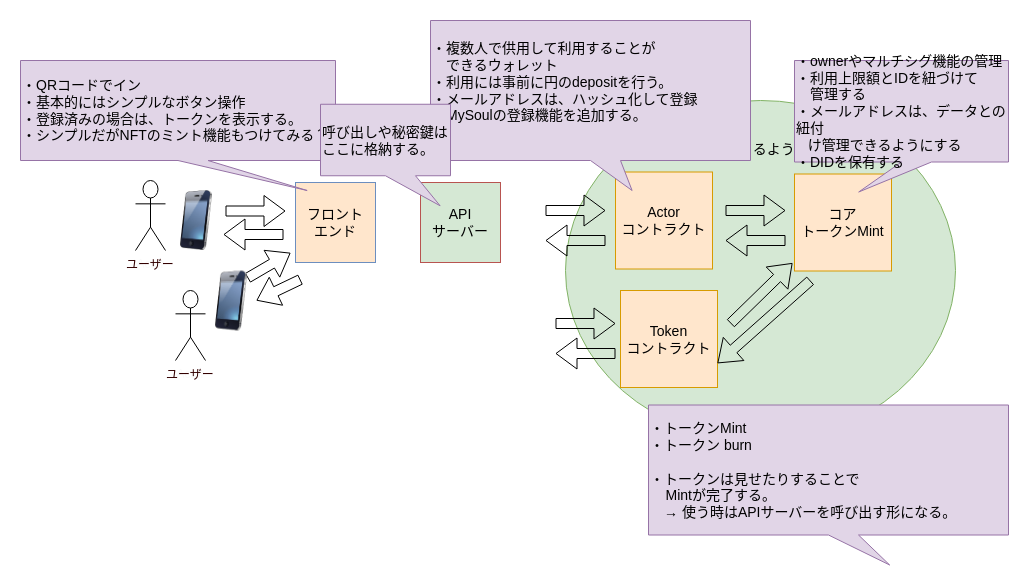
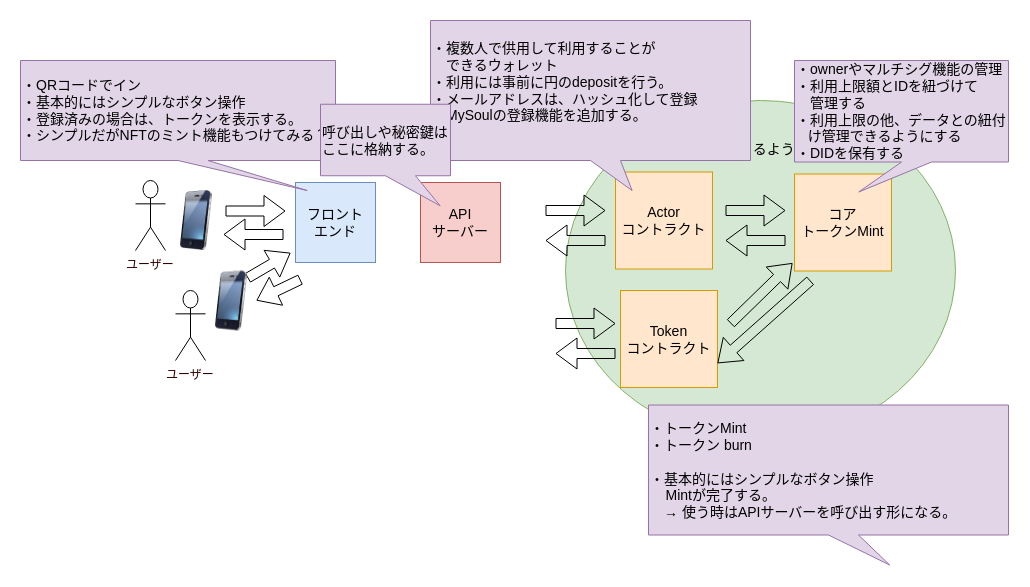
node "・ownerやマルチシグ機能の管理 ・利用上限額とIDを紐づけて 管理する ・メールアドレスは、データとの紐付 け管理できるようにする ・DIDを保有する": label "・ownerやマルチシグ機能の管理 ・利用上限額とIDを紐づけて 管理する ・メールアドレスは、データとの紐付 け管理できるようにする ・DIDを保有する" -> "・ownerやマルチシグ機能の管理 ・利用上限額とIDを紐づけて 管理する ・利用上限の他、データとの紐付 け管理できるようにする ・DIDを保有する"
node "フロント エンド": fillcolor #ffe6cc -> #dae8fc
node "API サーバー": fillcolor #d5e8d4 -> #f8cecc
node "・トークンMint ・トークン burn ・トークンは見せたりすることで Mintが完了する。 → 使う時はAPIサーバーを呼び出す形になる。": label "・トークンMint ・トークン burn ・トークンは見せたりすることで Mintが完了する。 → 使う時はAPIサーバーを呼び出す形になる。" -> "・トークンMint ・トークン burn ・基本的にはシンプルなボタン操作 Mintが完了する。 → 使う時はAPIサーバーを呼び出す形になる。"
